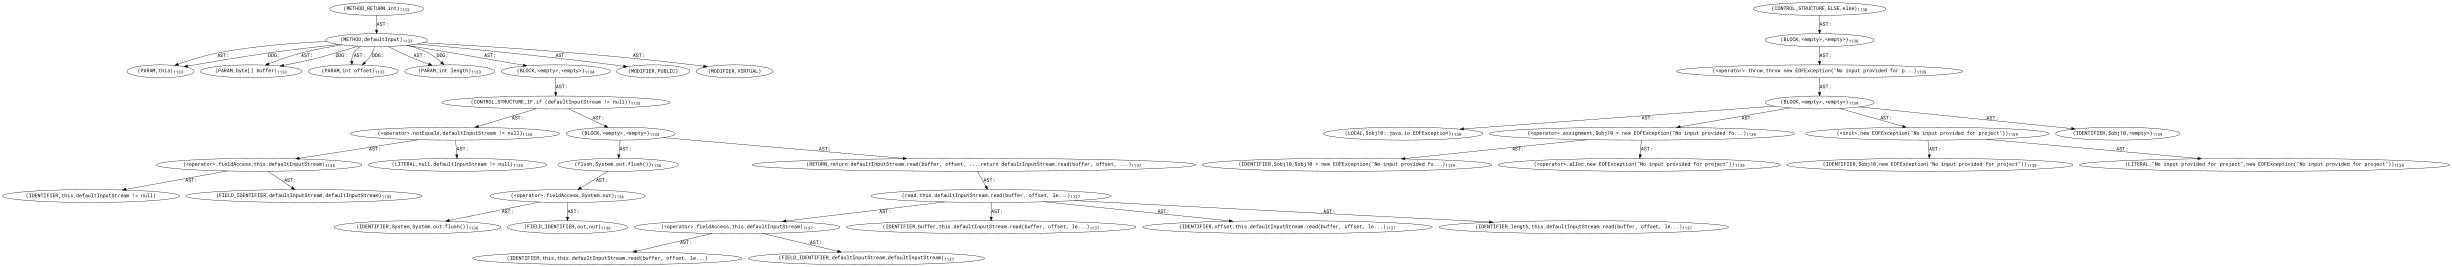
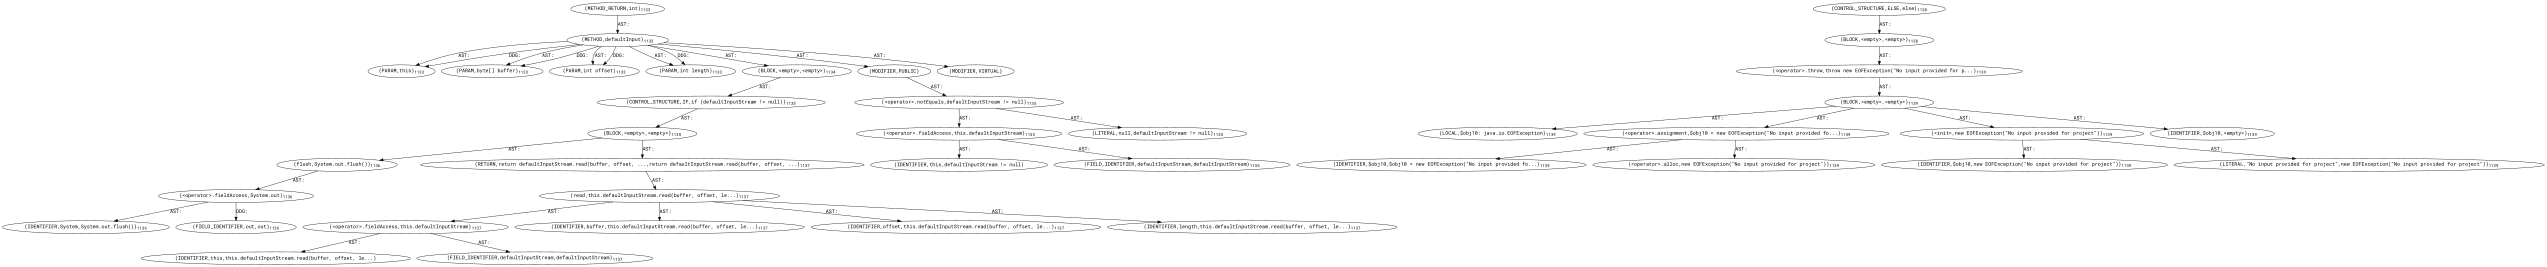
edge "(CONTROL_STRUCTURE,IF,if (defaultInputStream != null))" -> "(<operator>.notEquals,defaultInputStream != null)": now "(MODIFIER,PUBLIC)" -> "(<operator>.notEquals,defaultInputStream != null)"
edge "(<operator>.fieldAccess,System.out)" -> "(FIELD_IDENTIFIER,out,out)": label "AST: " -> "DDG: "
